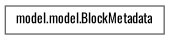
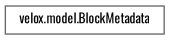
node "model.model.BlockMetadata": label "model.model.BlockMetadata" -> "velox.model.BlockMetadata"
